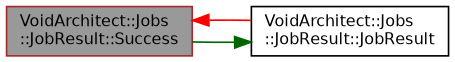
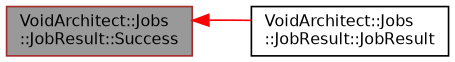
edge "VoidArchitect::Jobs ::JobResult::Success" -> "VoidArchitect::Jobs ::JobResult::JobResult": removed
